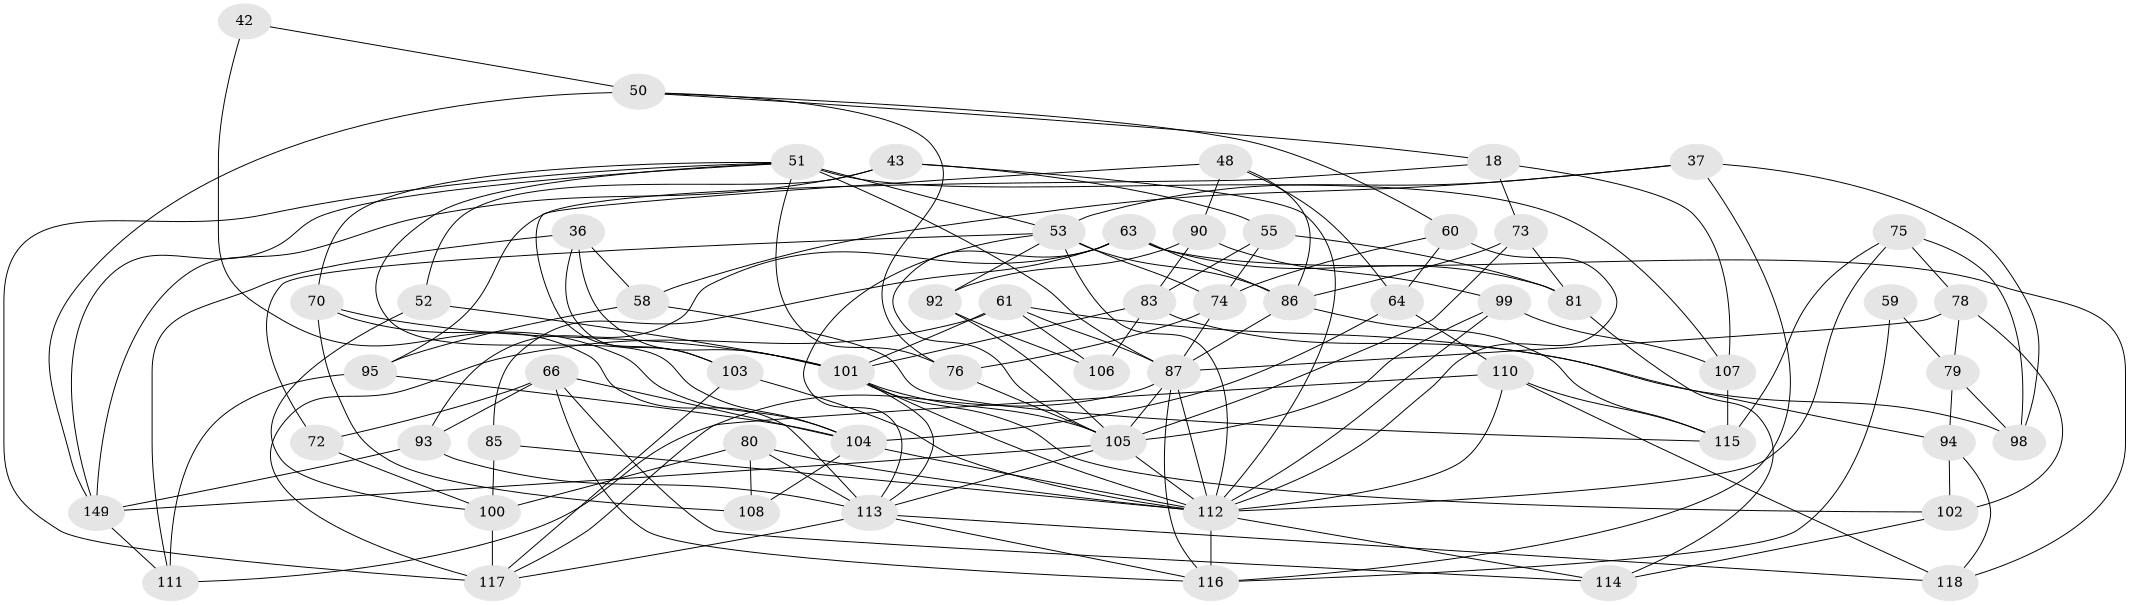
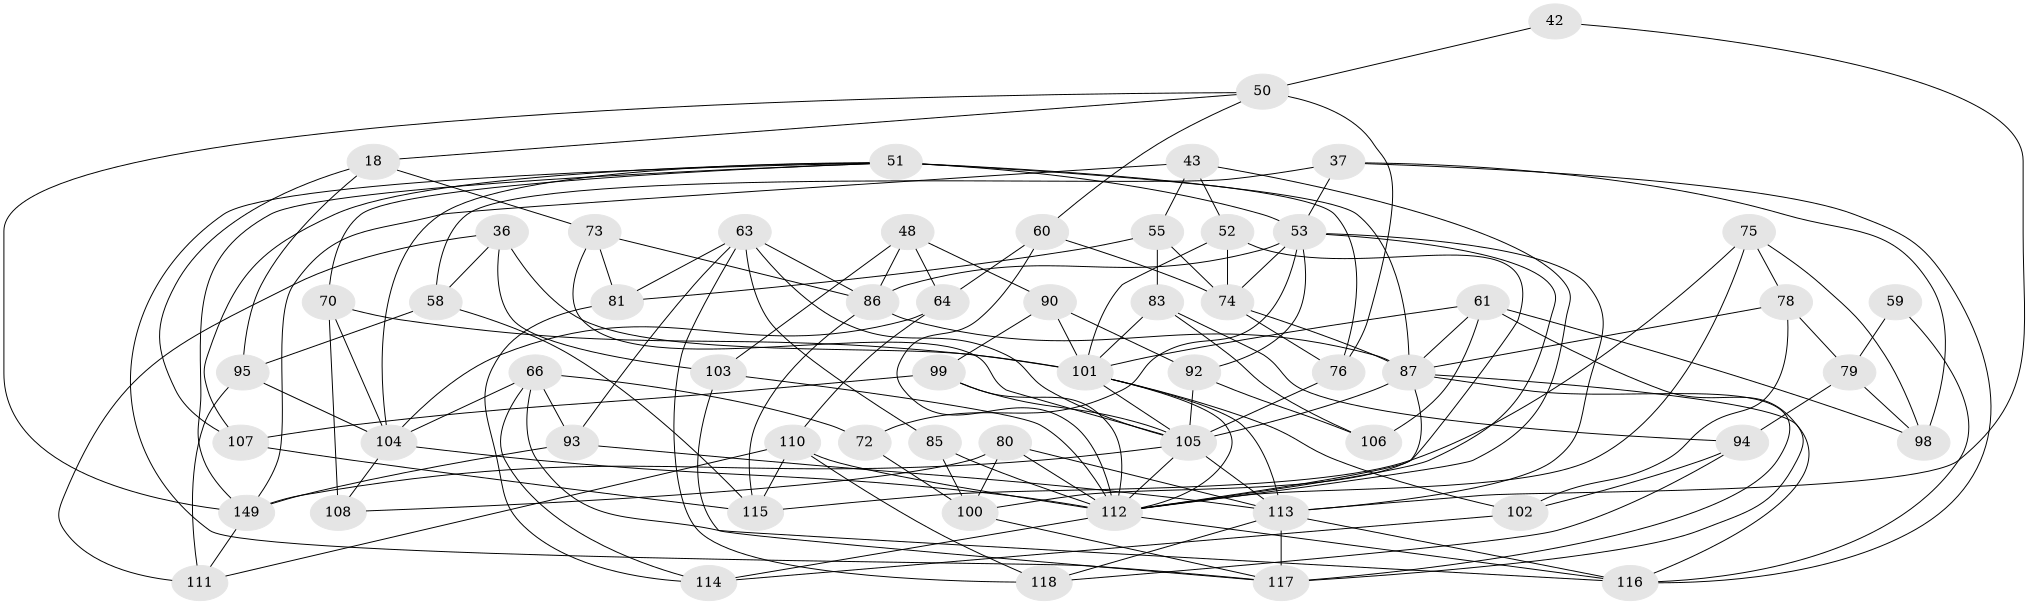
edge "90" -- "83": now "90" -- "101"
edge "52" -- "74": added
